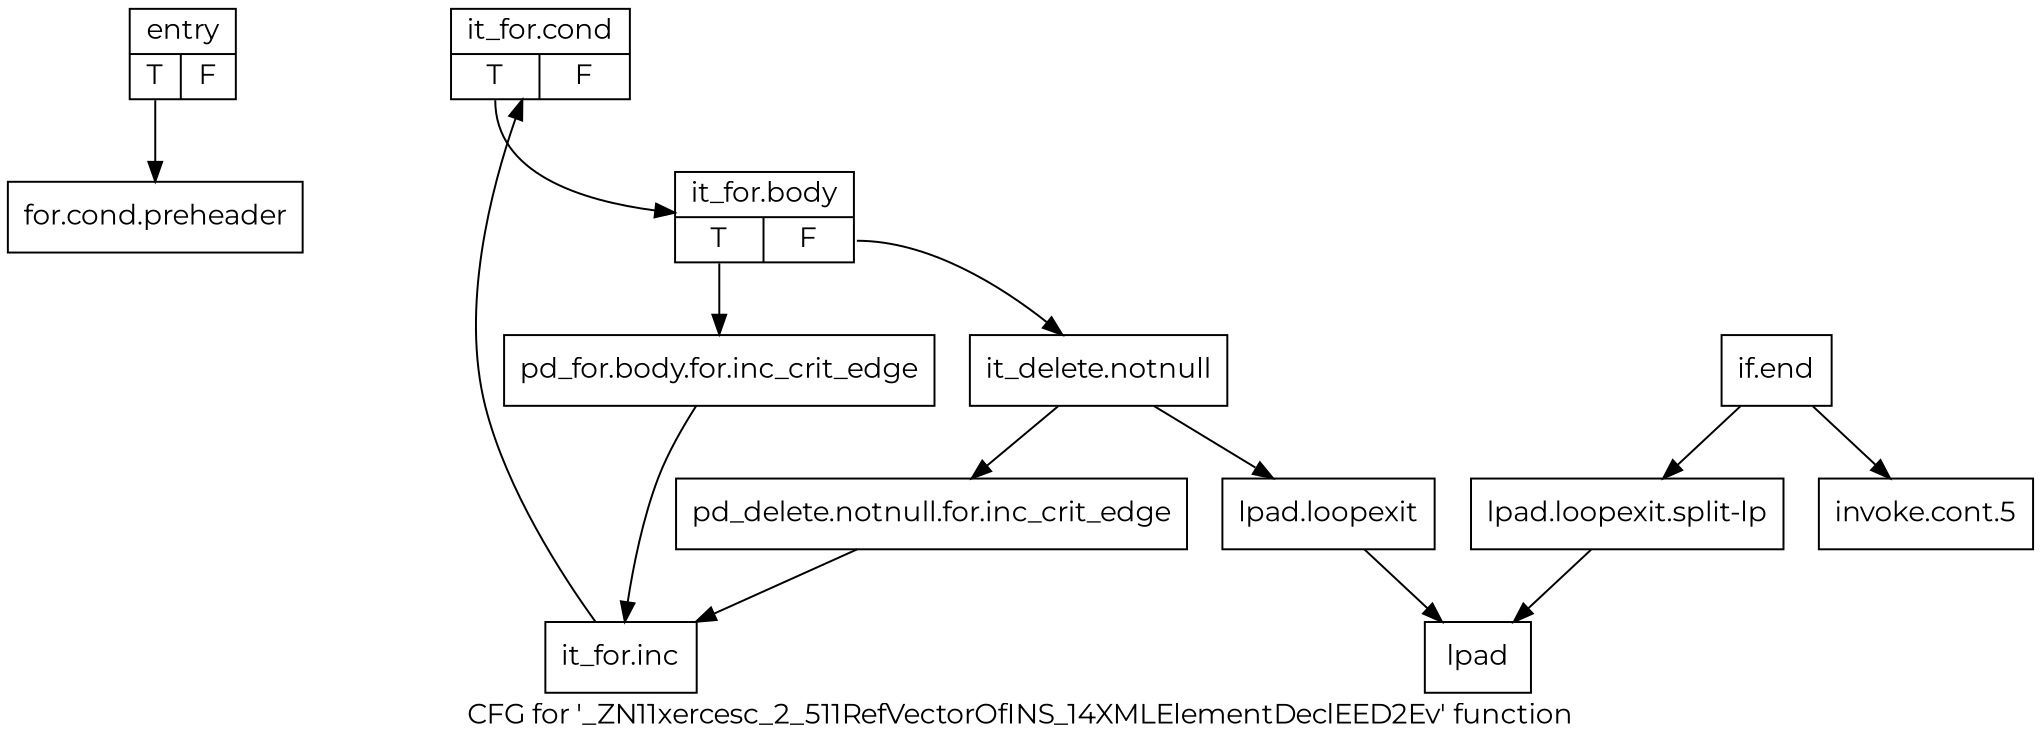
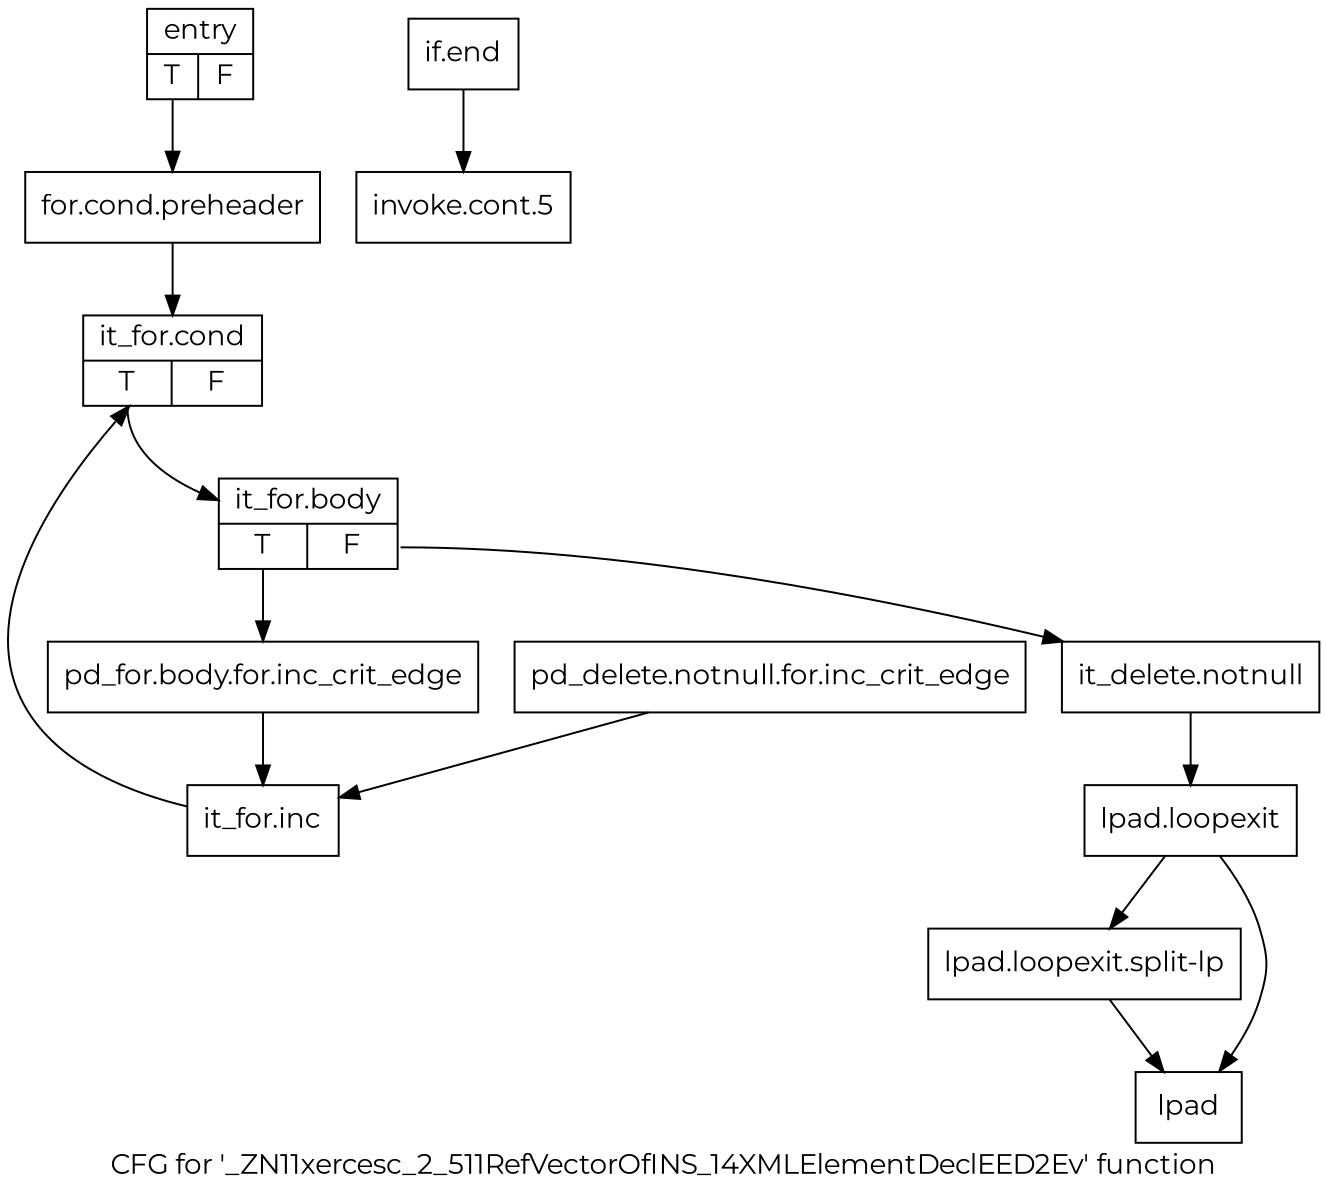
edge "for.cond.preheader" -> "it_for.cond": added
edge "it_delete.notnull" -> "pd_delete.notnull.for.inc_crit_edge": removed
edge "if.end" -> "lpad.loopexit.split-lp": now "lpad.loopexit" -> "lpad.loopexit.split-lp"
